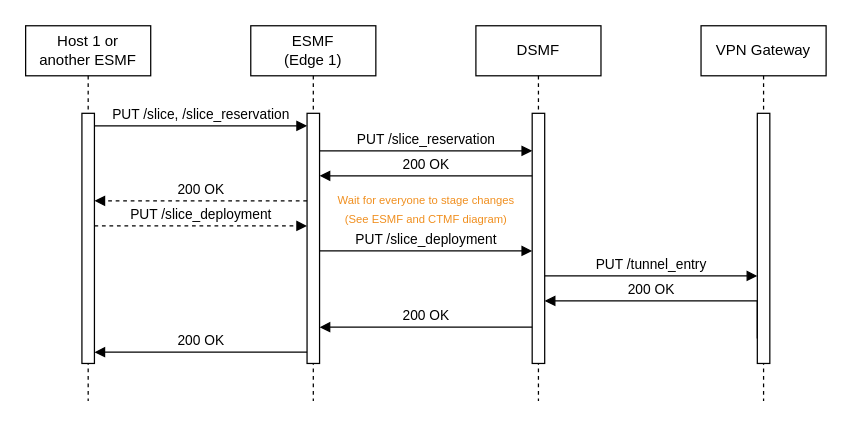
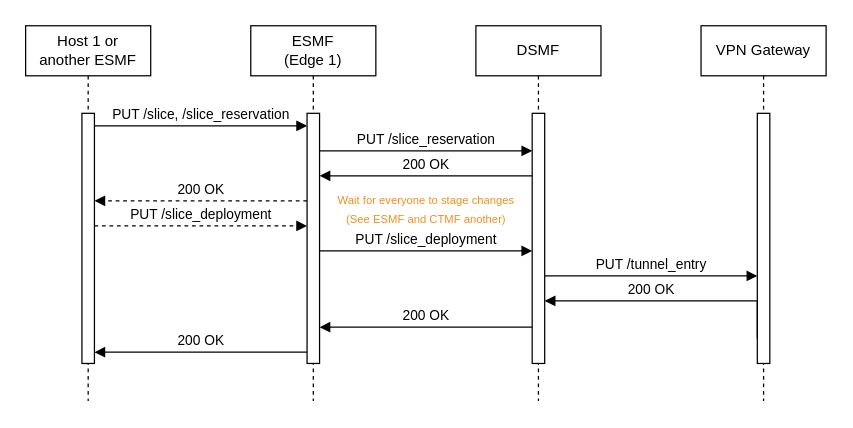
node "Wait for everyone to stage changes (See ESMF and CTMF diagram)": label "Wait for everyone to stage changes (See ESMF and CTMF diagram)" -> "Wait for everyone to stage changes (See ESMF and CTMF another)"
